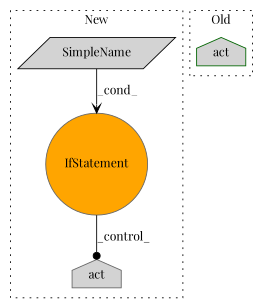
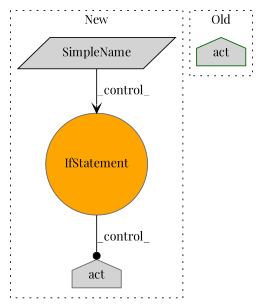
edge "SimpleName" -> "IfStatement": label "_cond_" -> "_control_"
